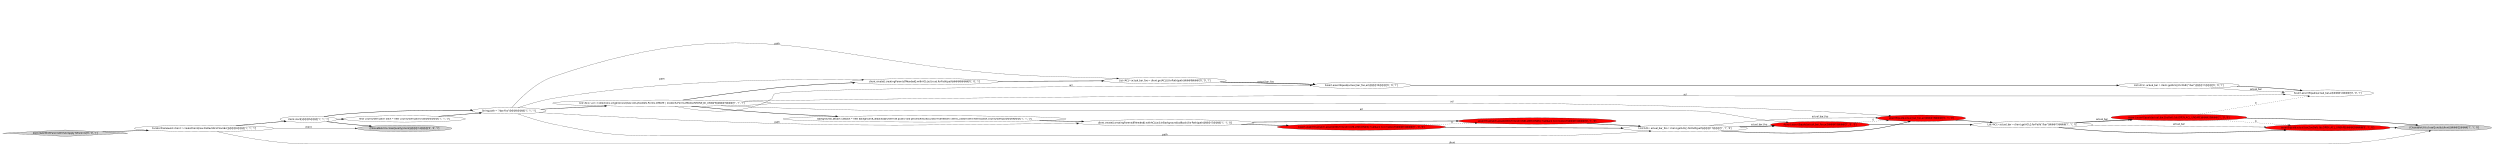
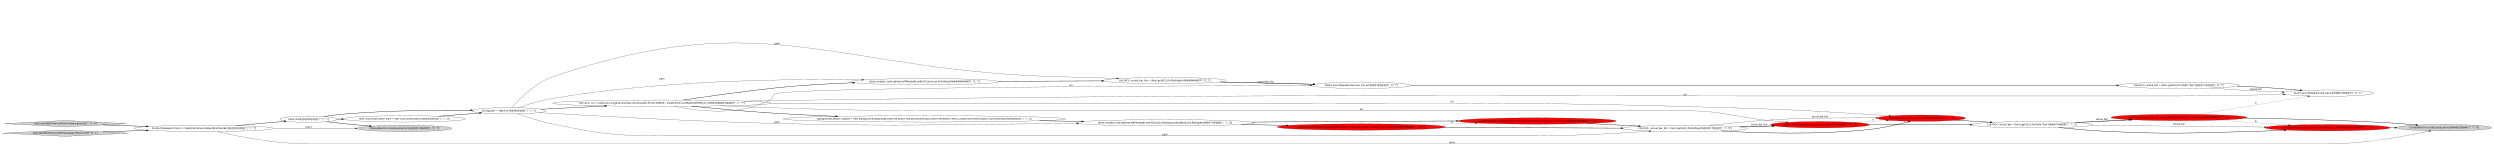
node "testCreateWithParentsWithAclInBackground['1', '0', '0']": added
